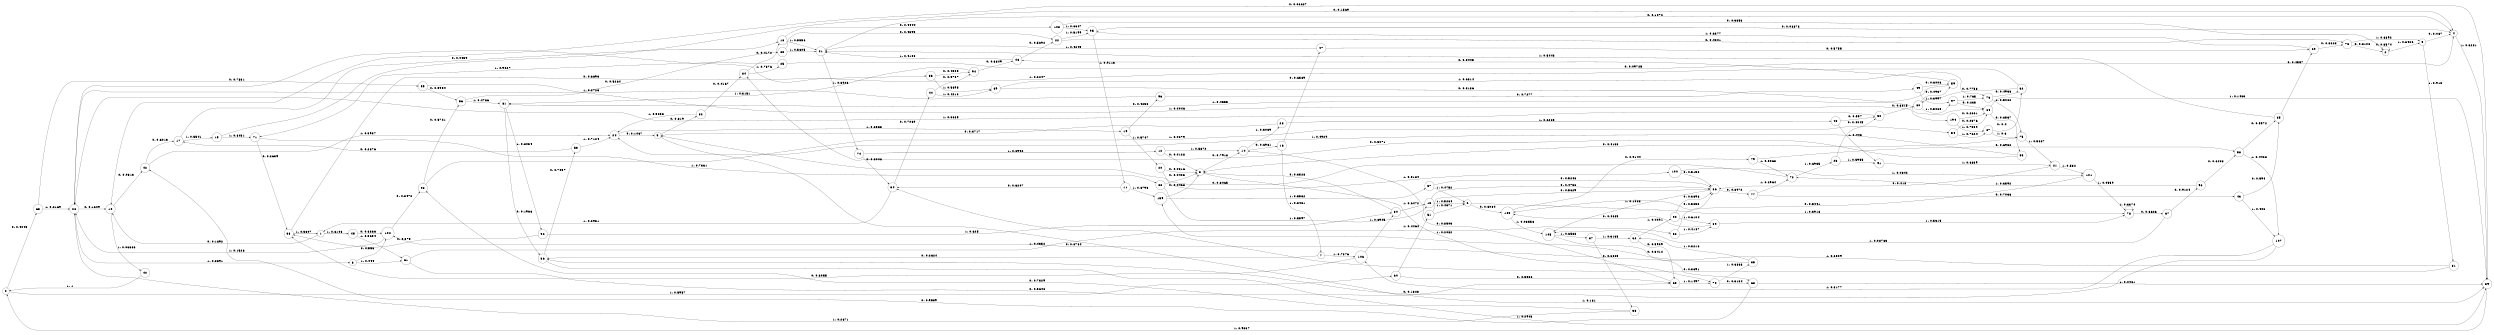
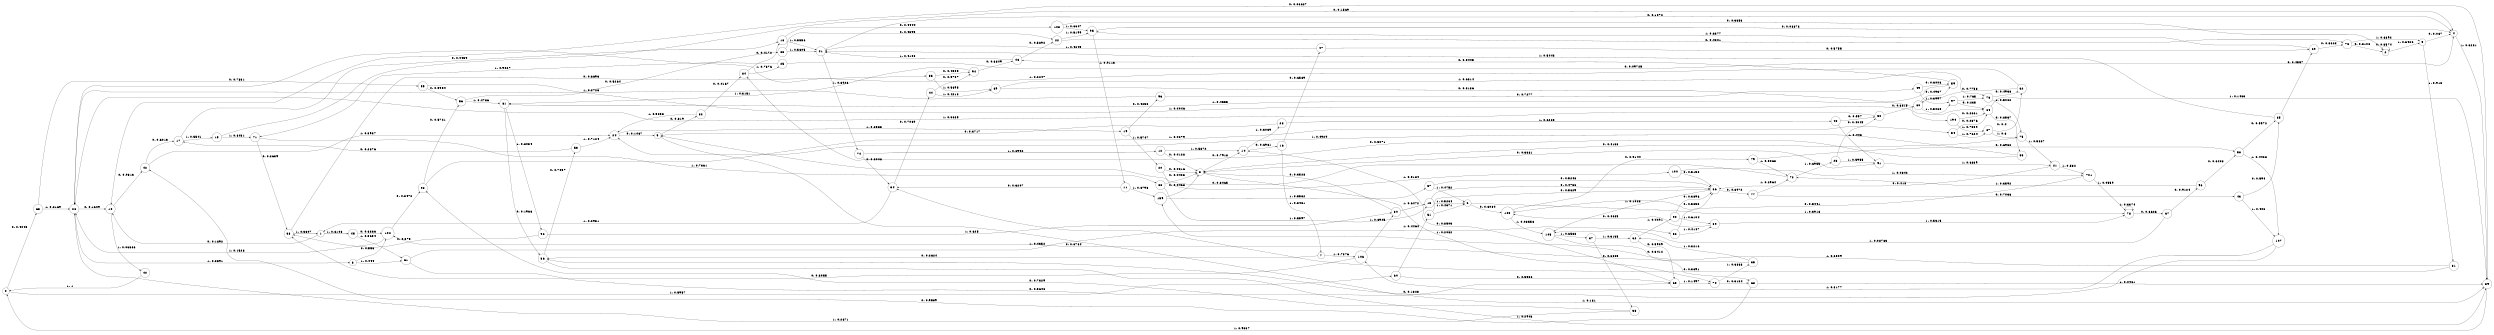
edge "91" -> "3": added, label "0: 0.3361"
node "101": label "101" -> "701"
